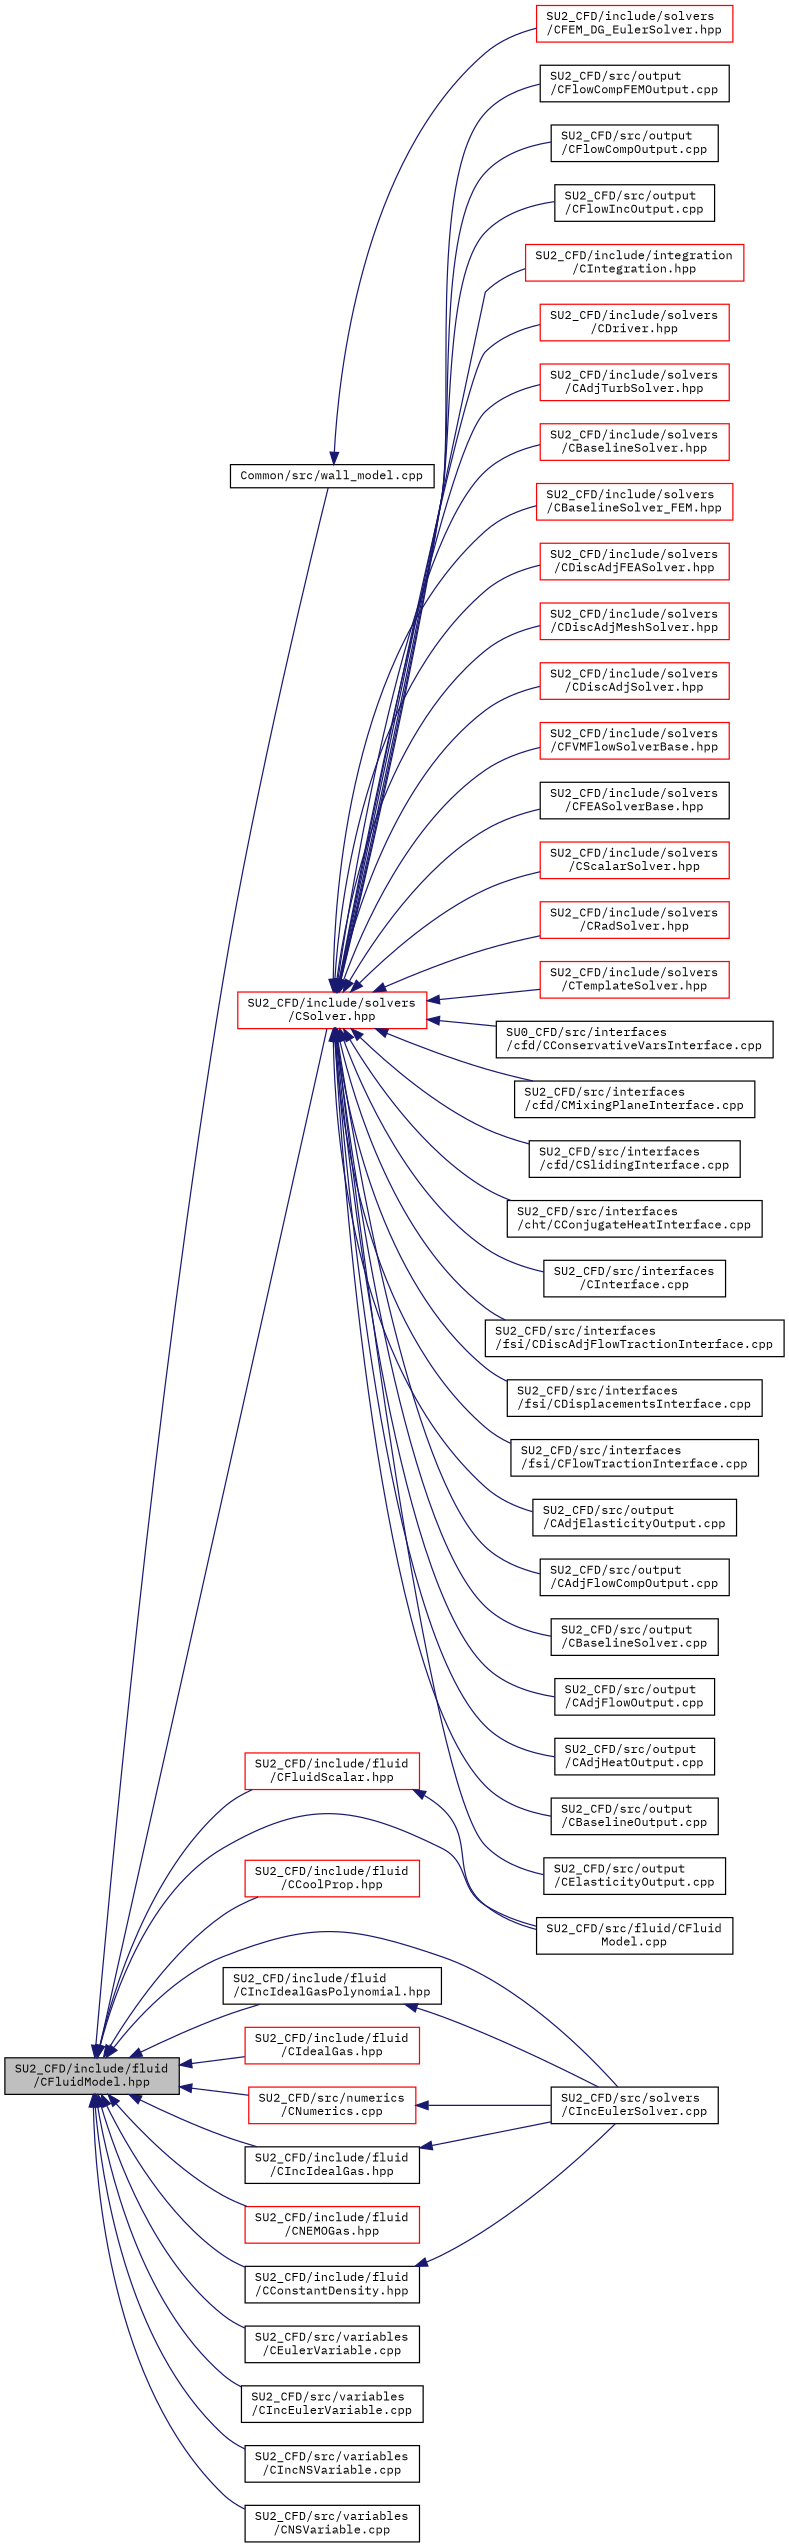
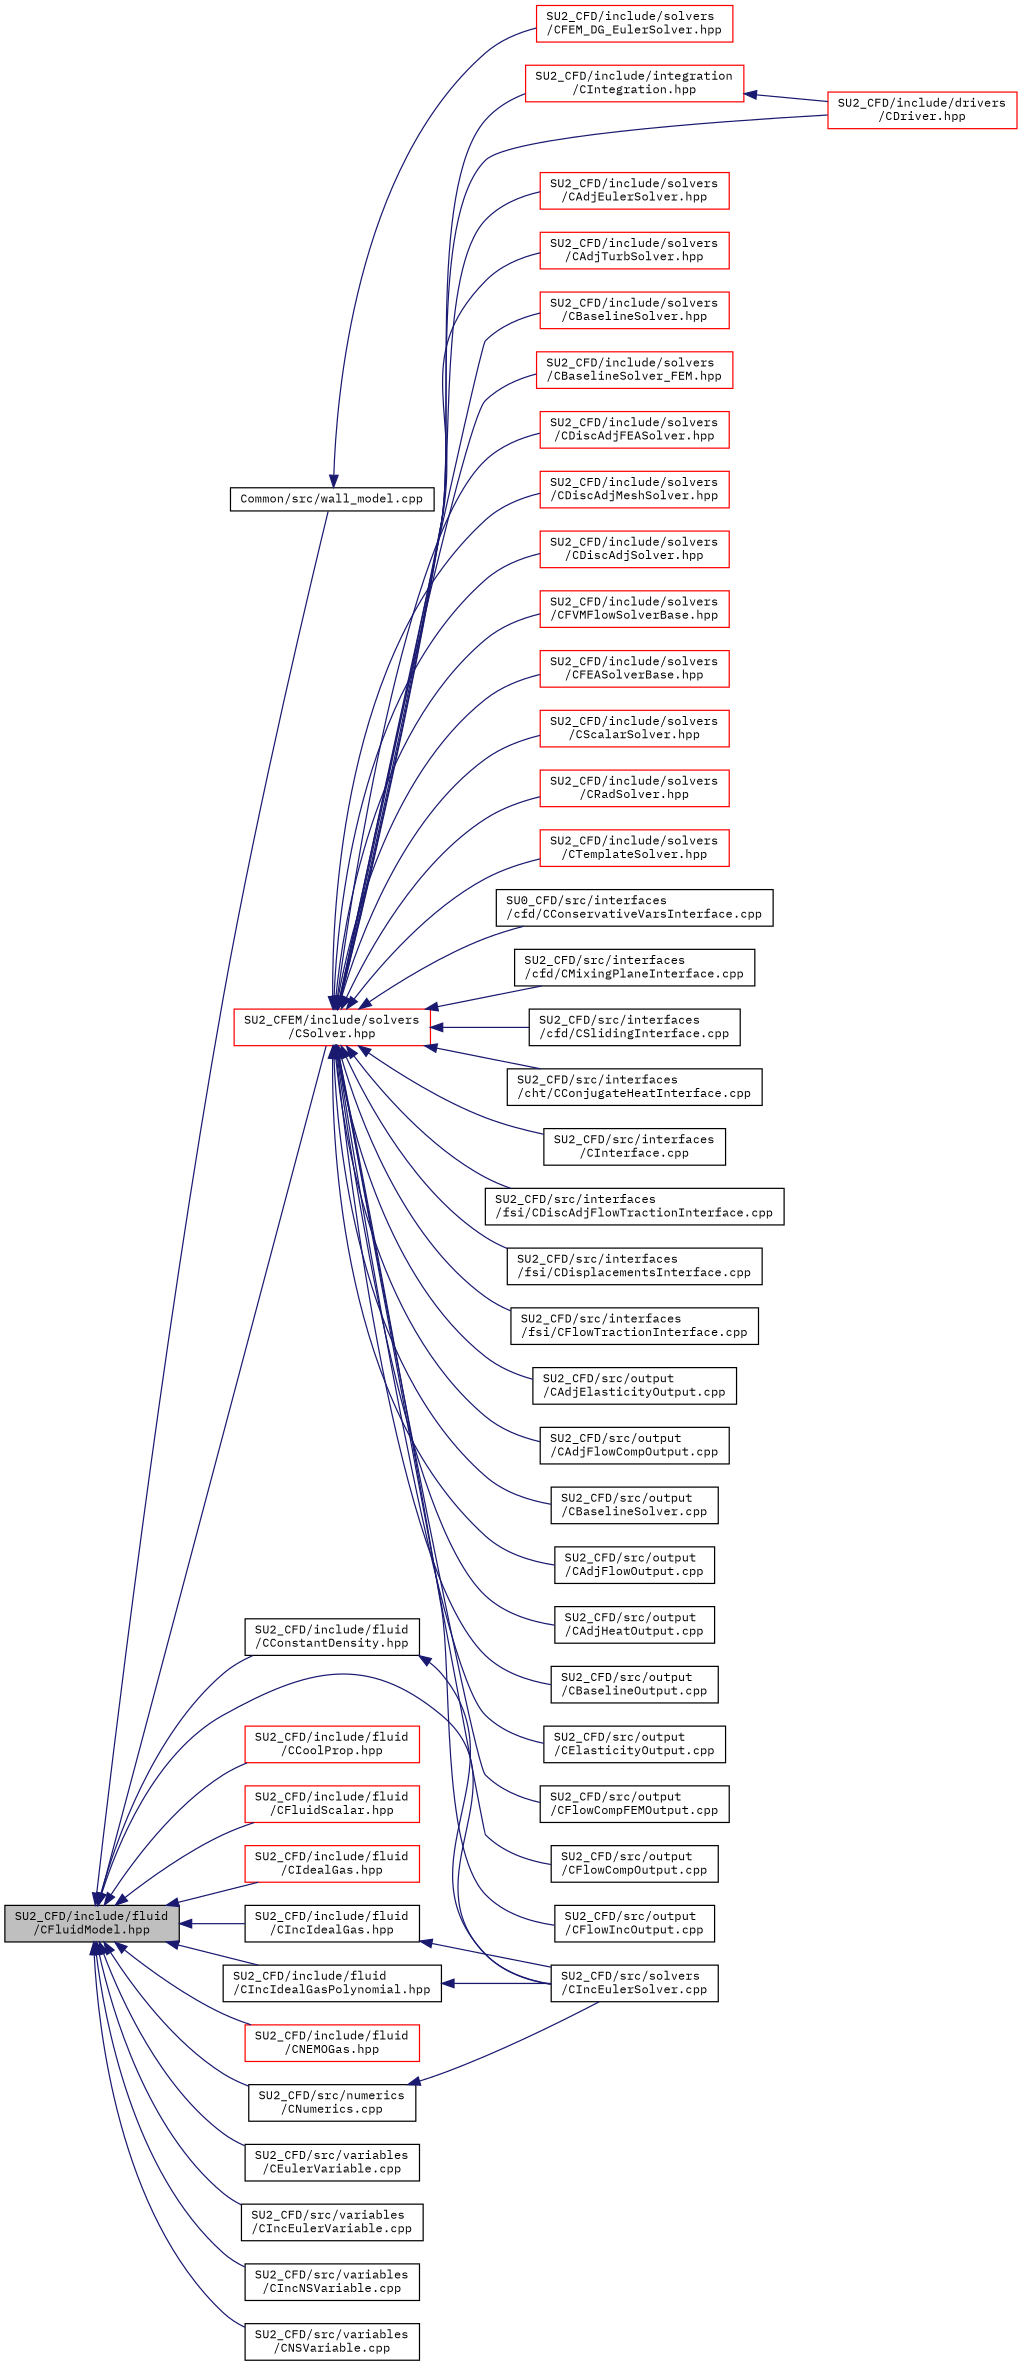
node "SU2_CFD/include/drivers /CDriver.hpp": added
node "SU2_CFD/include/solvers /CDriver.hpp": label "SU2_CFD/include/solvers /CDriver.hpp" -> "SU2_CFD/include/solvers /CAdjEulerSolver.hpp"
node "SU2_CFD/include/solvers /CFEASolverBase.hpp": color black -> red
node "SU2_CFD/include/solvers /CSolver.hpp": label "SU2_CFD/include/solvers /CSolver.hpp" -> "SU2_CFEM/include/solvers /CSolver.hpp"
node "SU2_CFD/src/fluid/CFluid Model.cpp": removed
node "SU2_CFD/src/numerics /CNumerics.cpp": color red -> black
